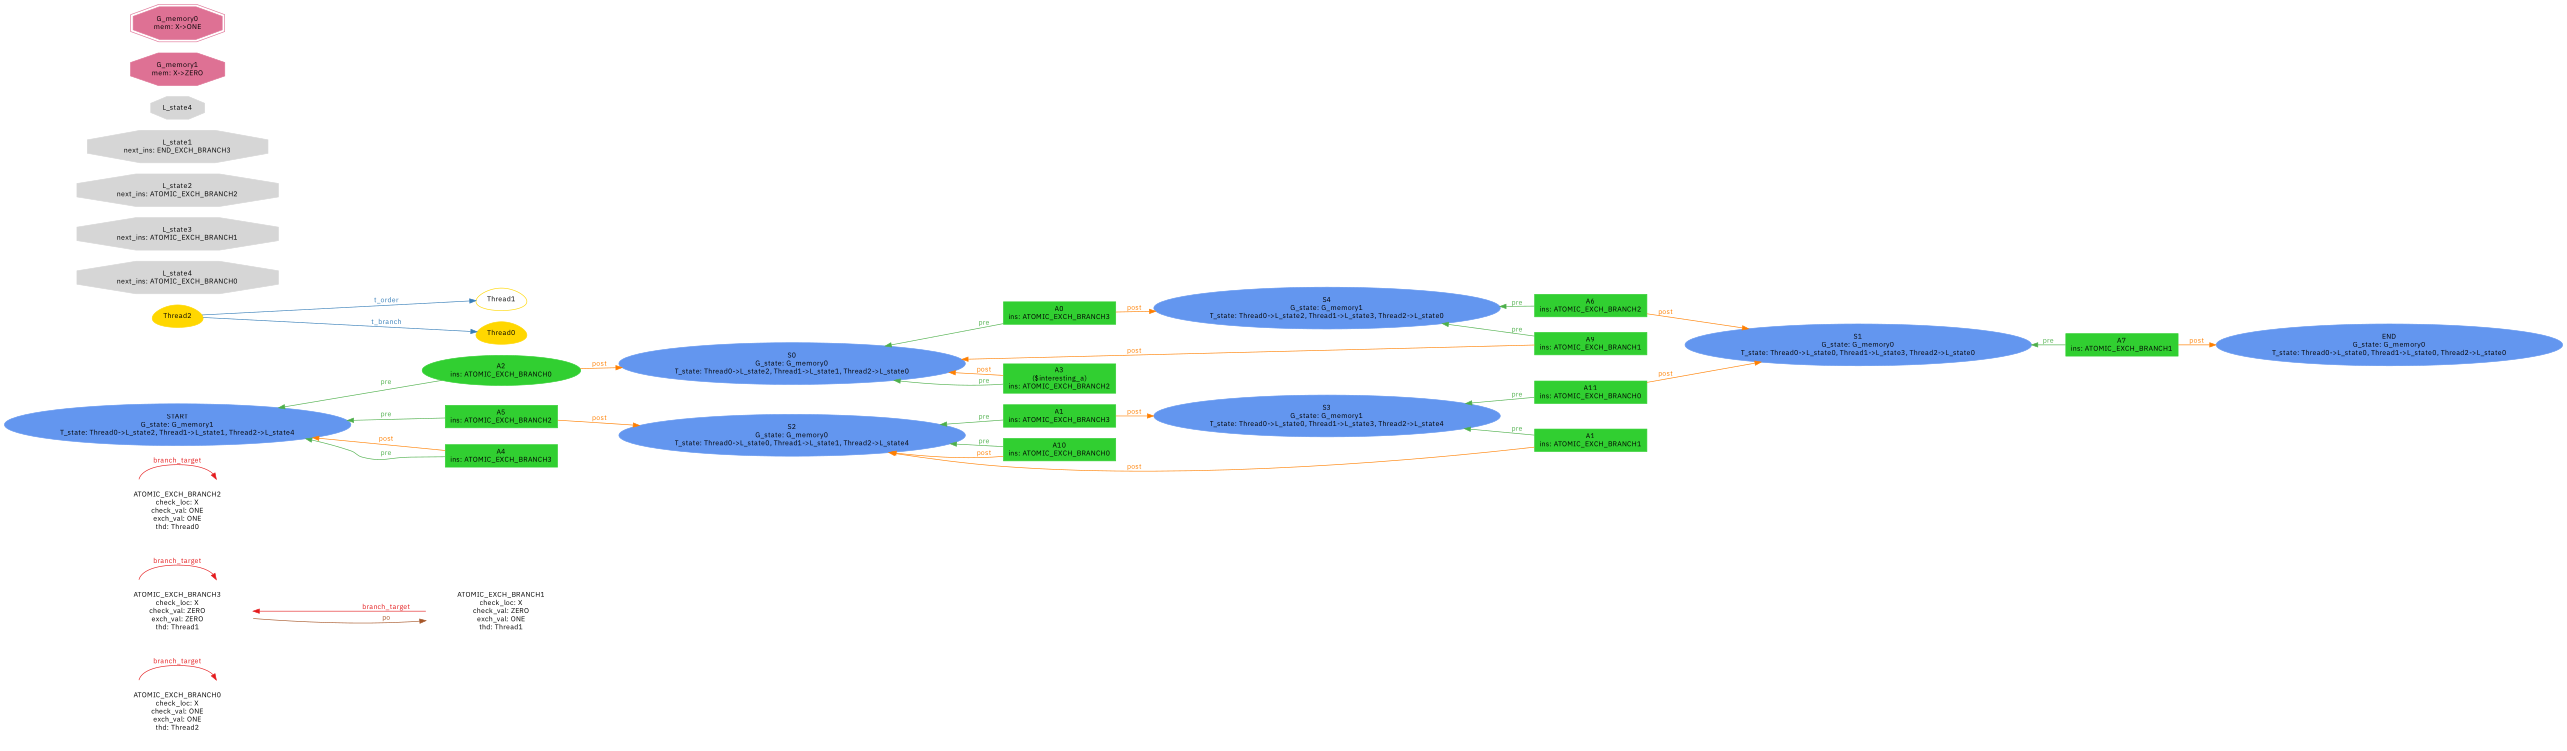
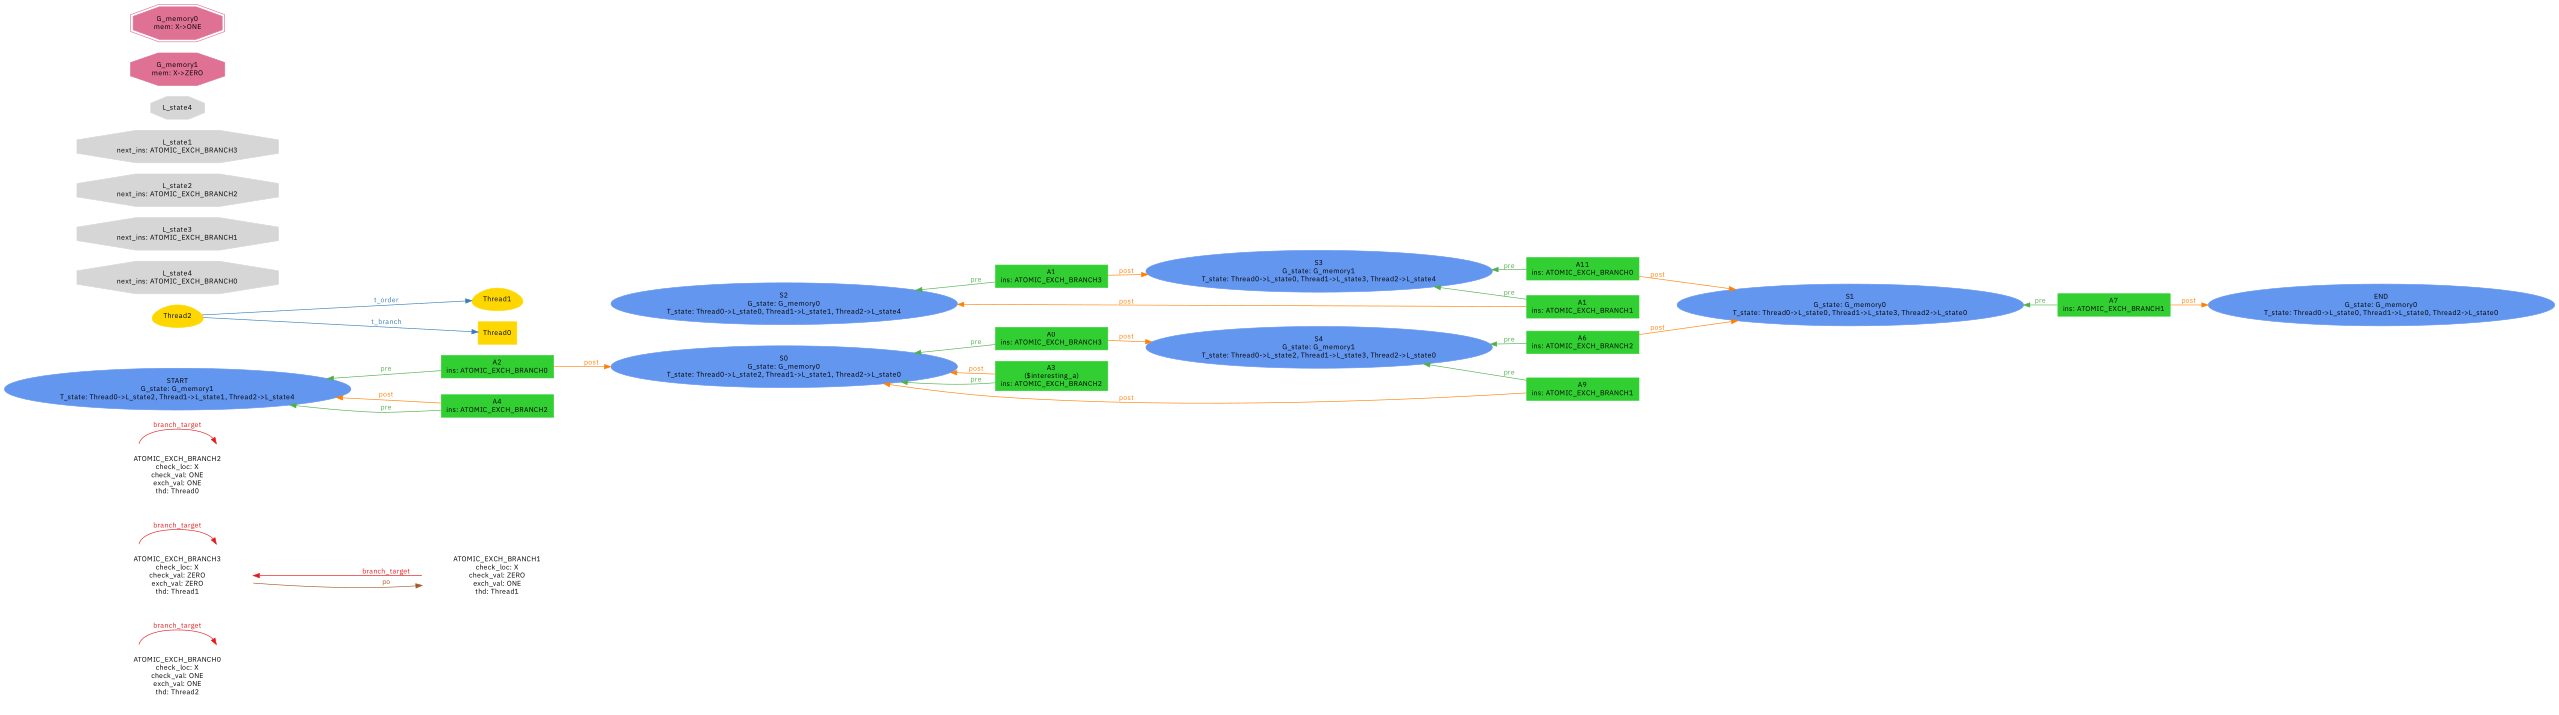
node "L_state1 next_ins: END_EXCH_BRANCH3": label "L_state1 next_ins: END_EXCH_BRANCH3" -> "L_state1 next_ins: ATOMIC_EXCH_BRANCH3"
node "Thread1": fillcolor #ffffff -> #ffd700
node "Thread0": shape egg -> box
node "A2 ins: ATOMIC_EXCH_BRANCH0": shape ellipse -> box
node "A5 ins: ATOMIC_EXCH_BRANCH2": removed
node "A10 ins: ATOMIC_EXCH_BRANCH0": removed
node "A4 ins: ATOMIC_EXCH_BRANCH3": label "A4 ins: ATOMIC_EXCH_BRANCH3" -> "A4 ins: ATOMIC_EXCH_BRANCH2"
